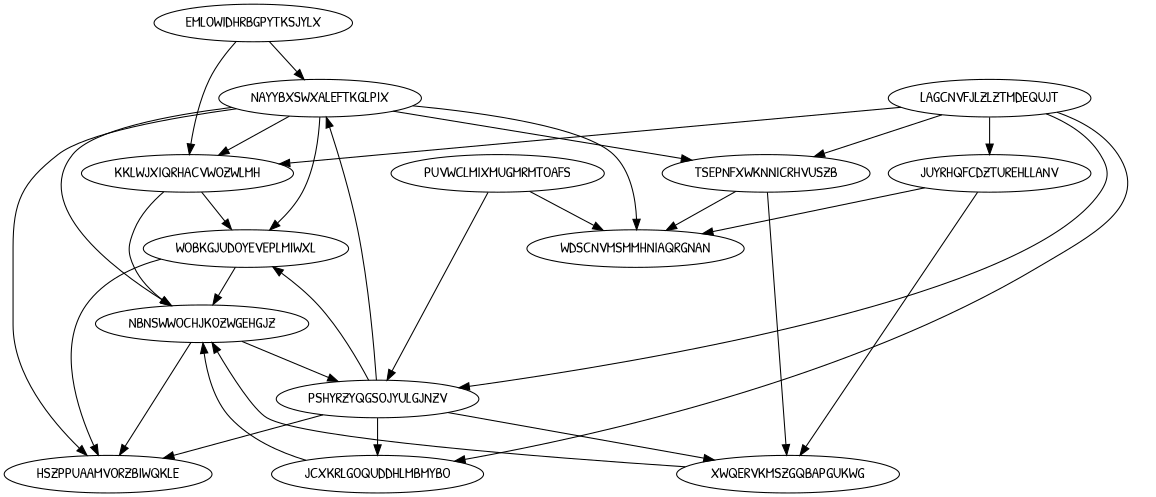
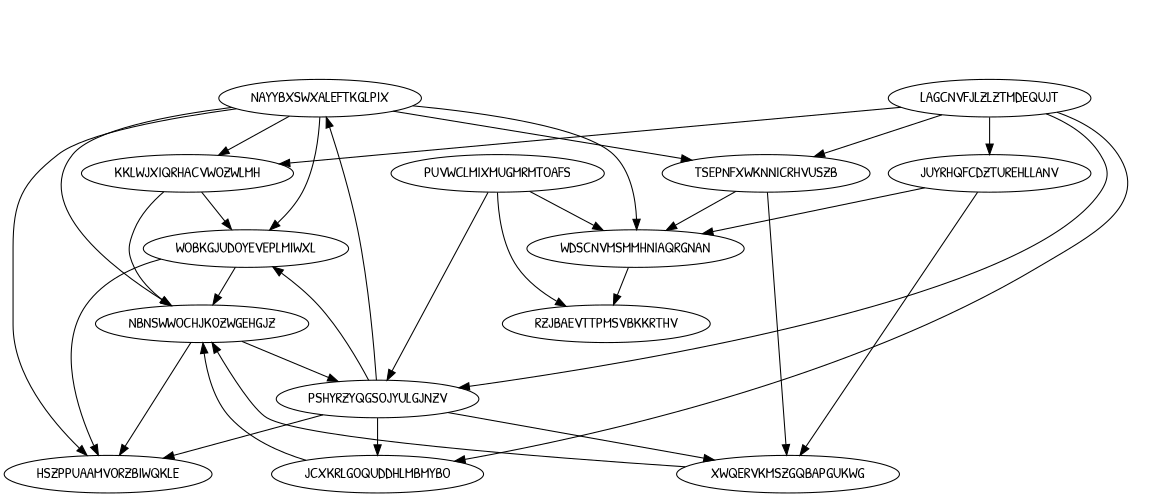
node "EMLOWIDHRBGPYTKSJYLX": removed
node "RZJBAEVTTPMSVBKKRTHV": added
